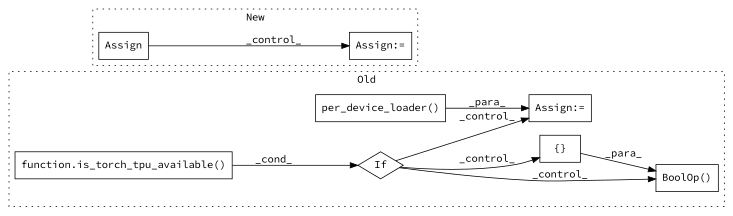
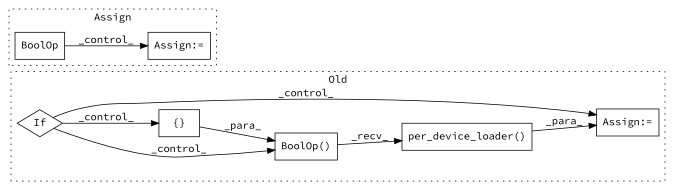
cluster "New": label "New" -> "Assign"
node "Assign": label "Assign" -> "BoolOp"
edge "BoolOp()" -> "per_device_loader()": added, label "_recv_"
node "function.is_torch_tpu_available()": removed
